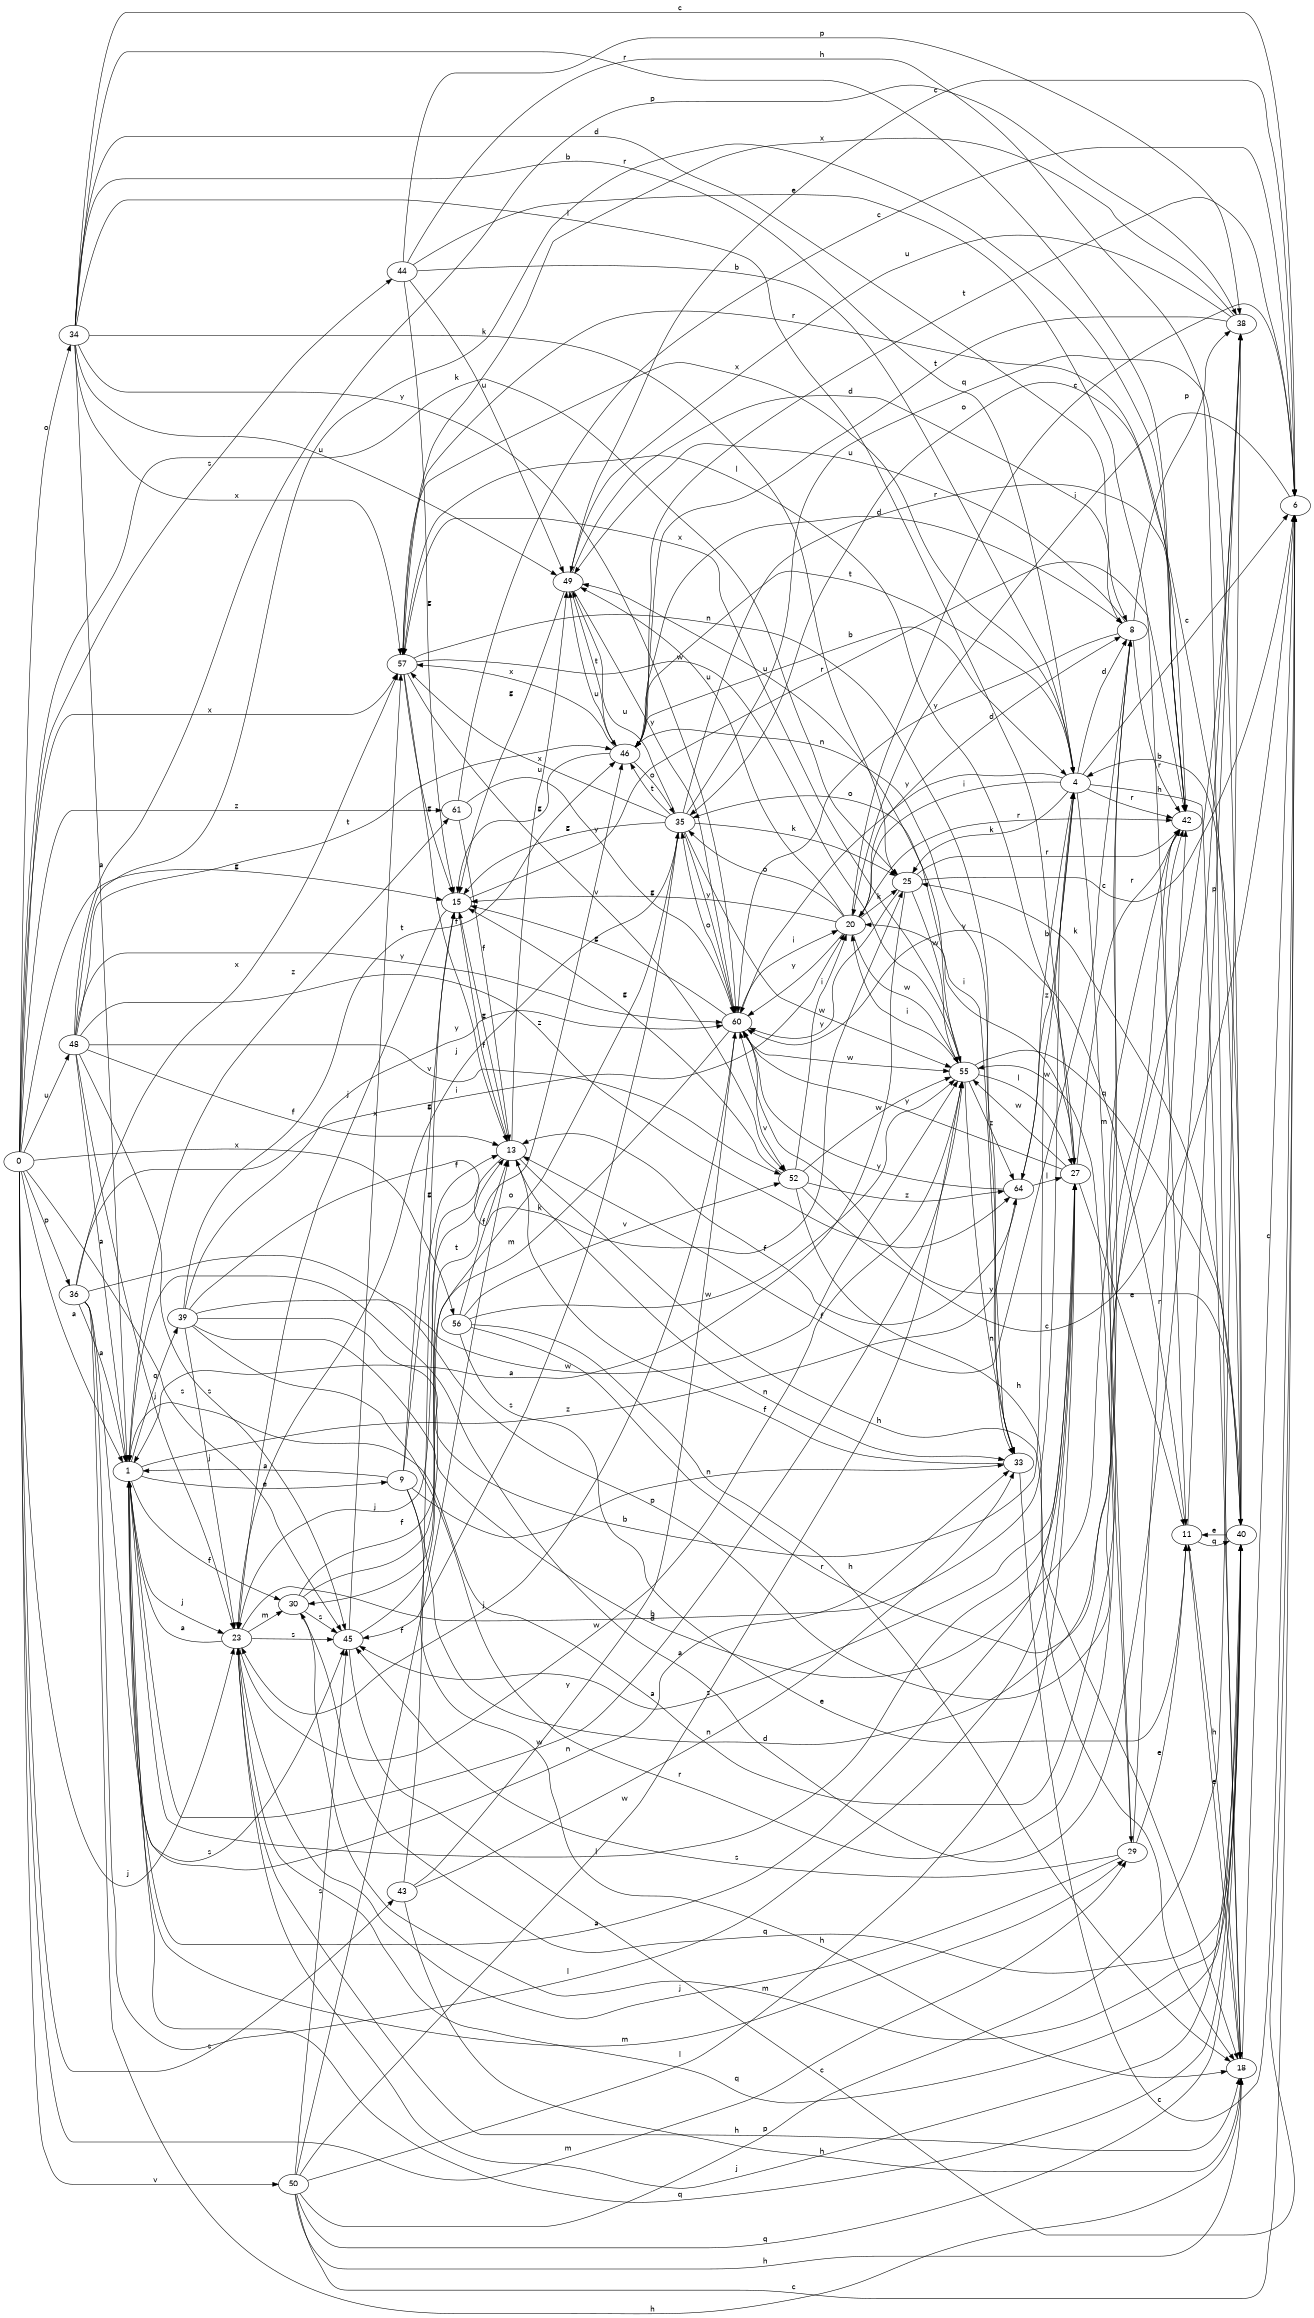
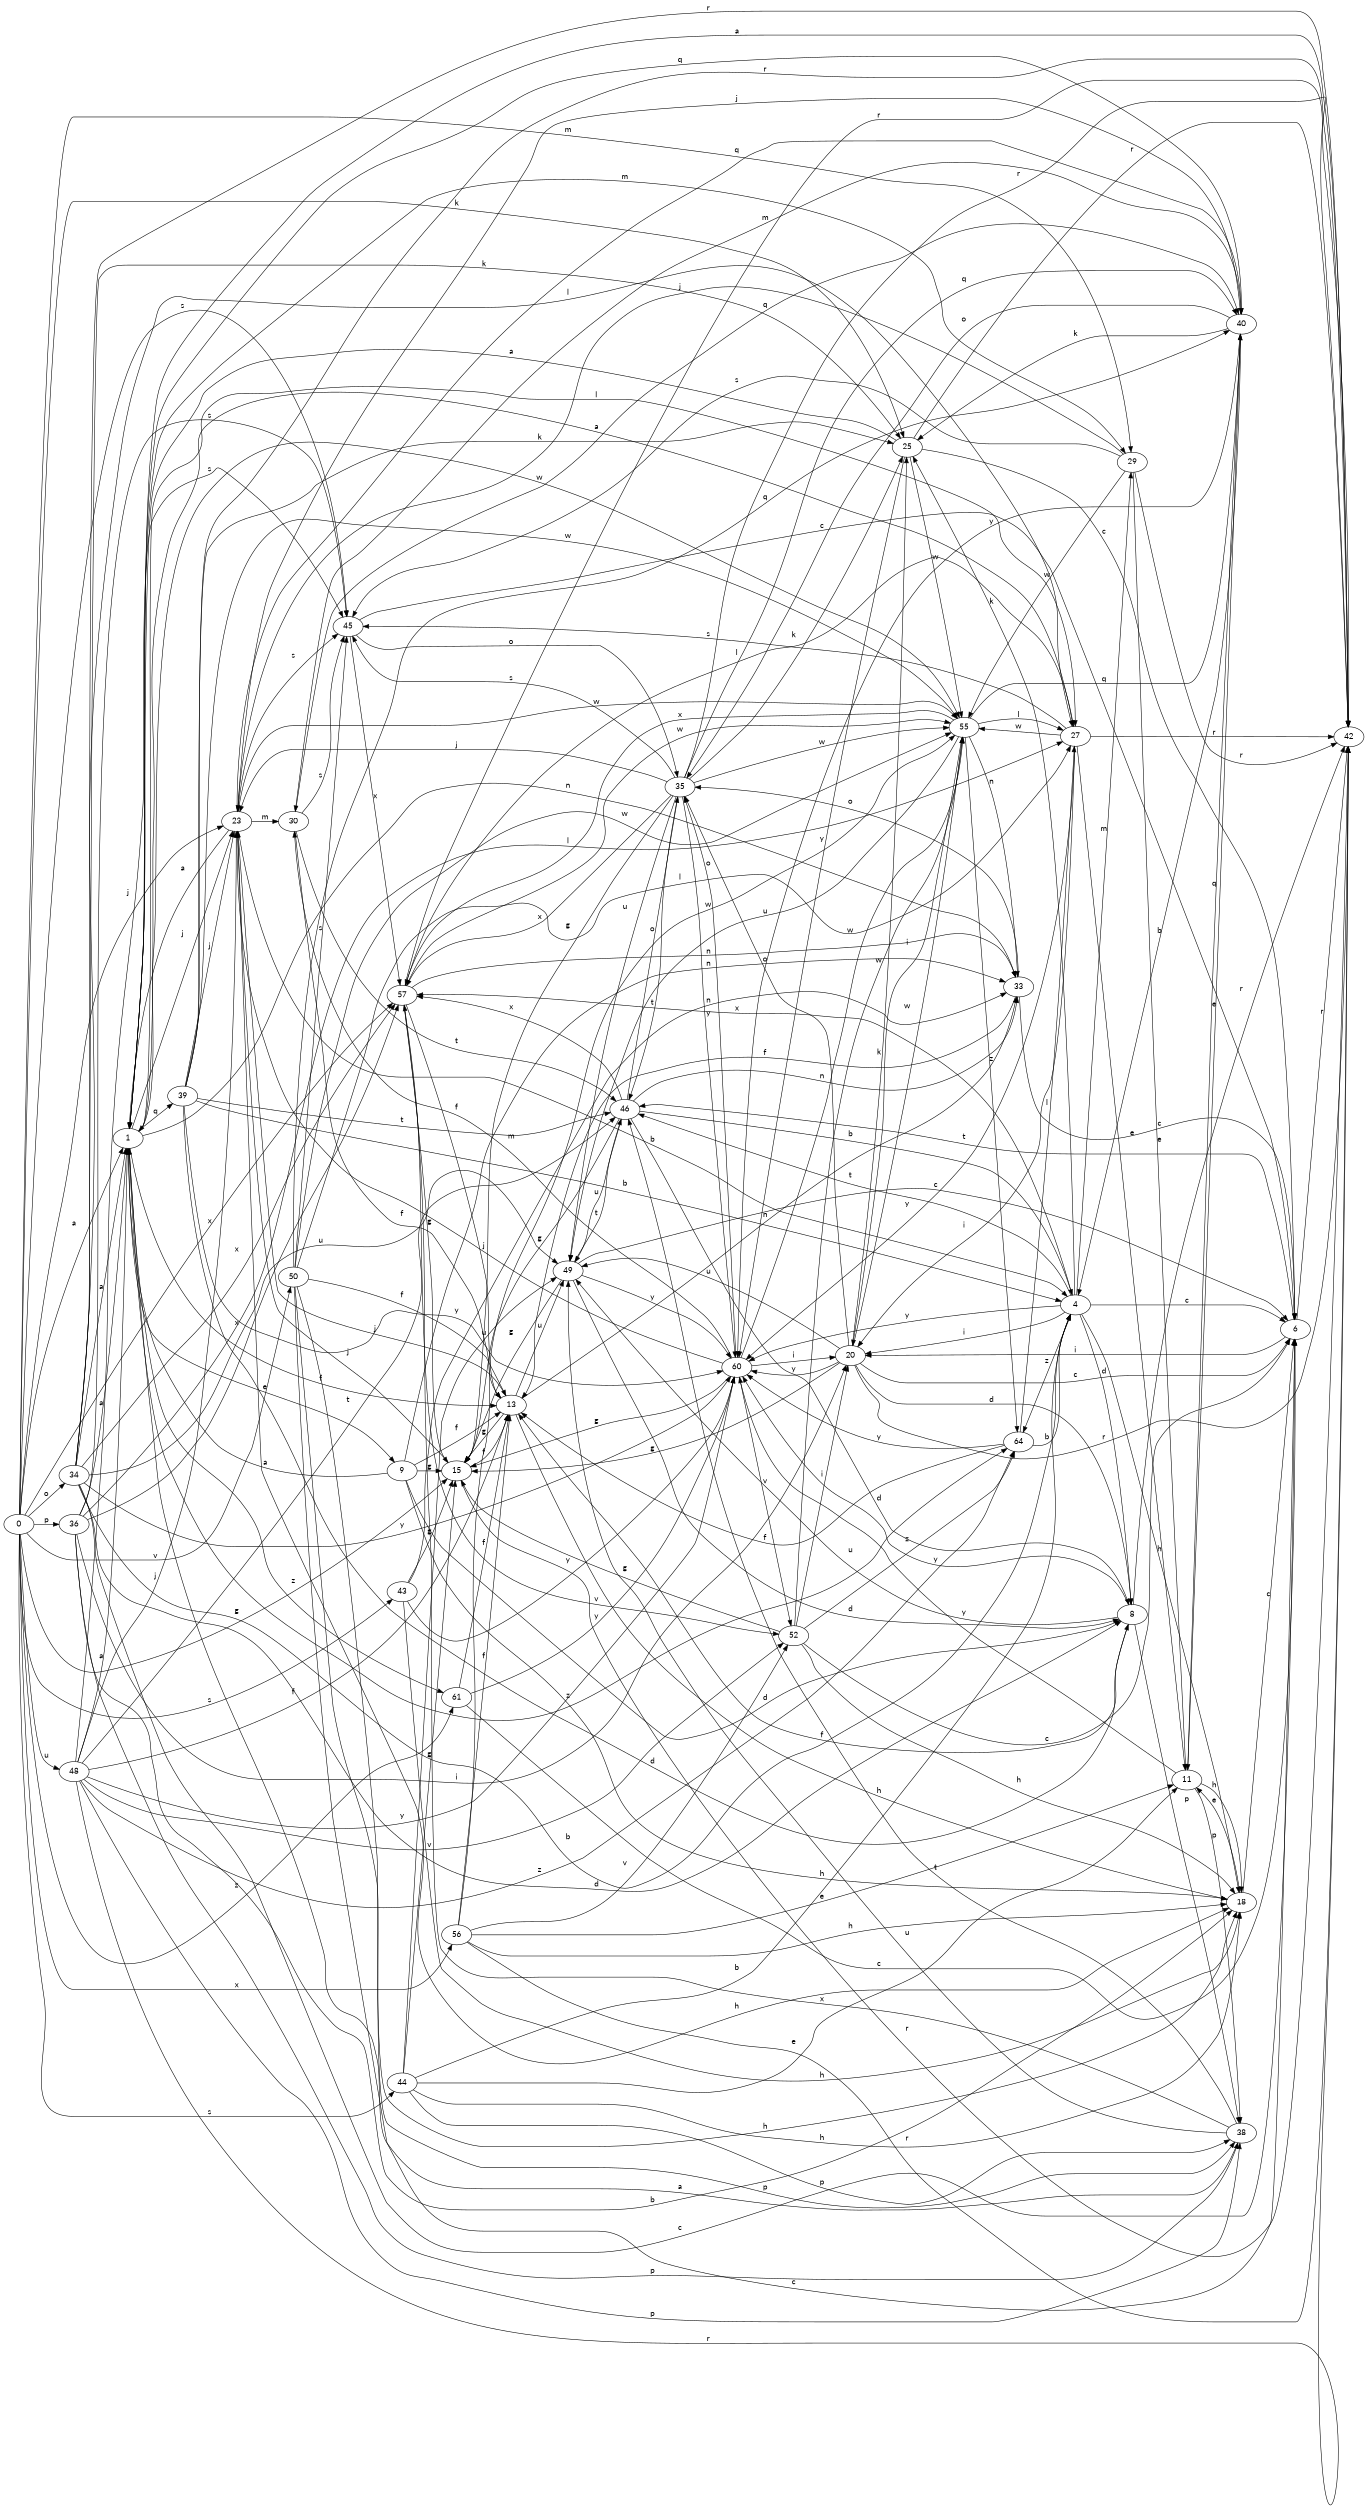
edge "4" -> "42": now "6" -> "42"
edge "1" -> "30": now "1" -> "13"
edge "36" -> "18": label "h" -> "b"
